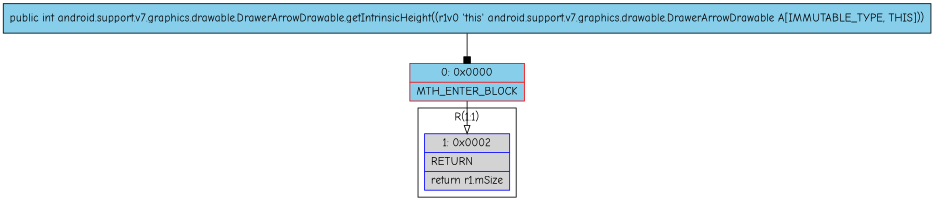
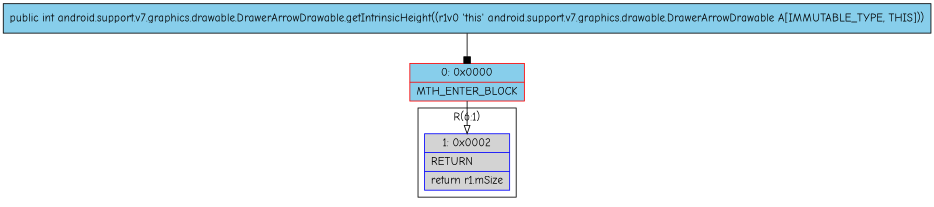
cluster "R(1:1)": label "R(1:1)" -> "R(6:1)"
